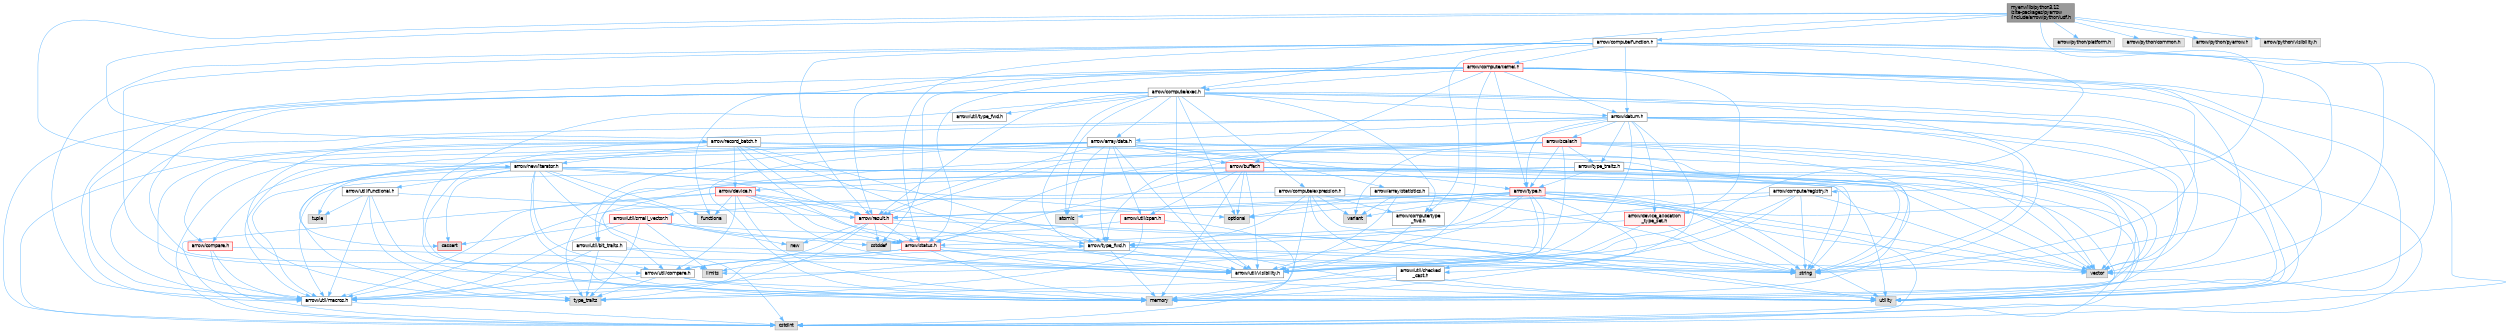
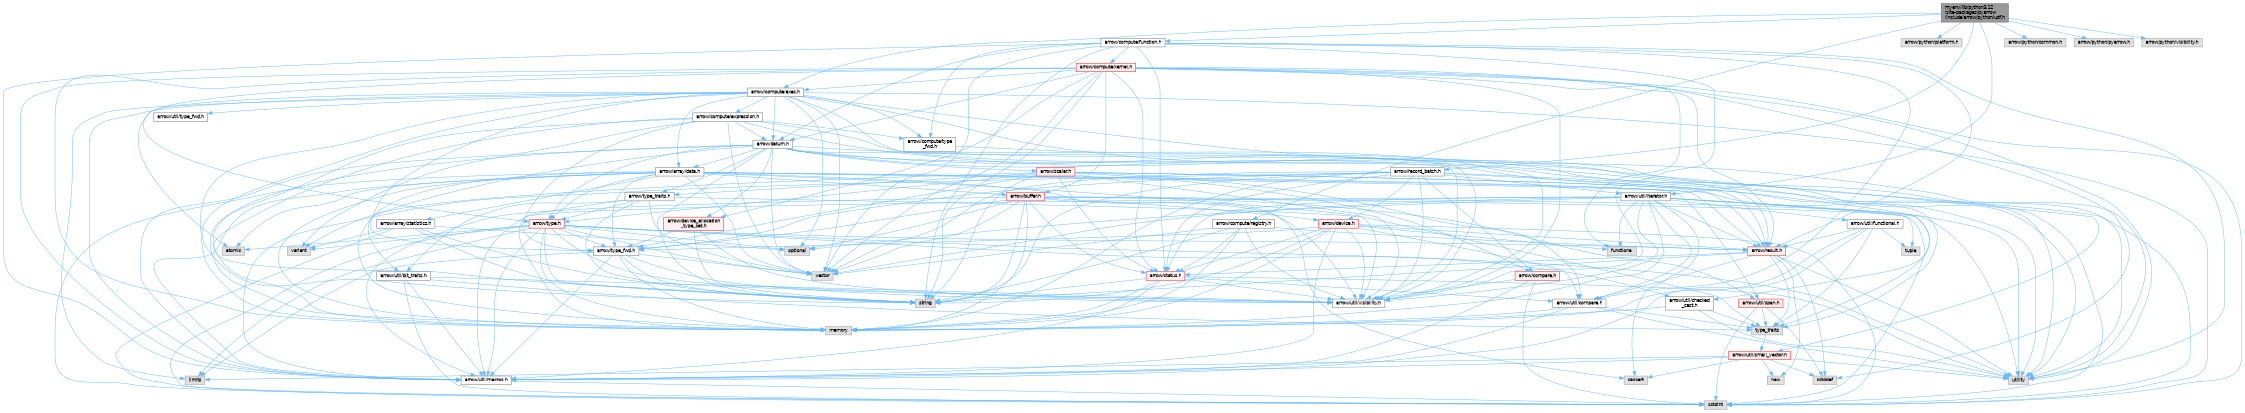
edge "arrow/compute/expression.h" -> "arrow/datum.h": added
edge "arrow/scalar.h" -> "vector": removed
node "arrow/new/iterator.h": label "arrow/new/iterator.h" -> "arrow/util/iterator.h"
edge "atomic" -> "arrow/type_fwd.h": now "arrow/buffer.h" -> "arrow/type_fwd.h"
node "cassert": color red -> grey60
edge "arrow/util/small_vector.h" -> "type_traits": reversed
